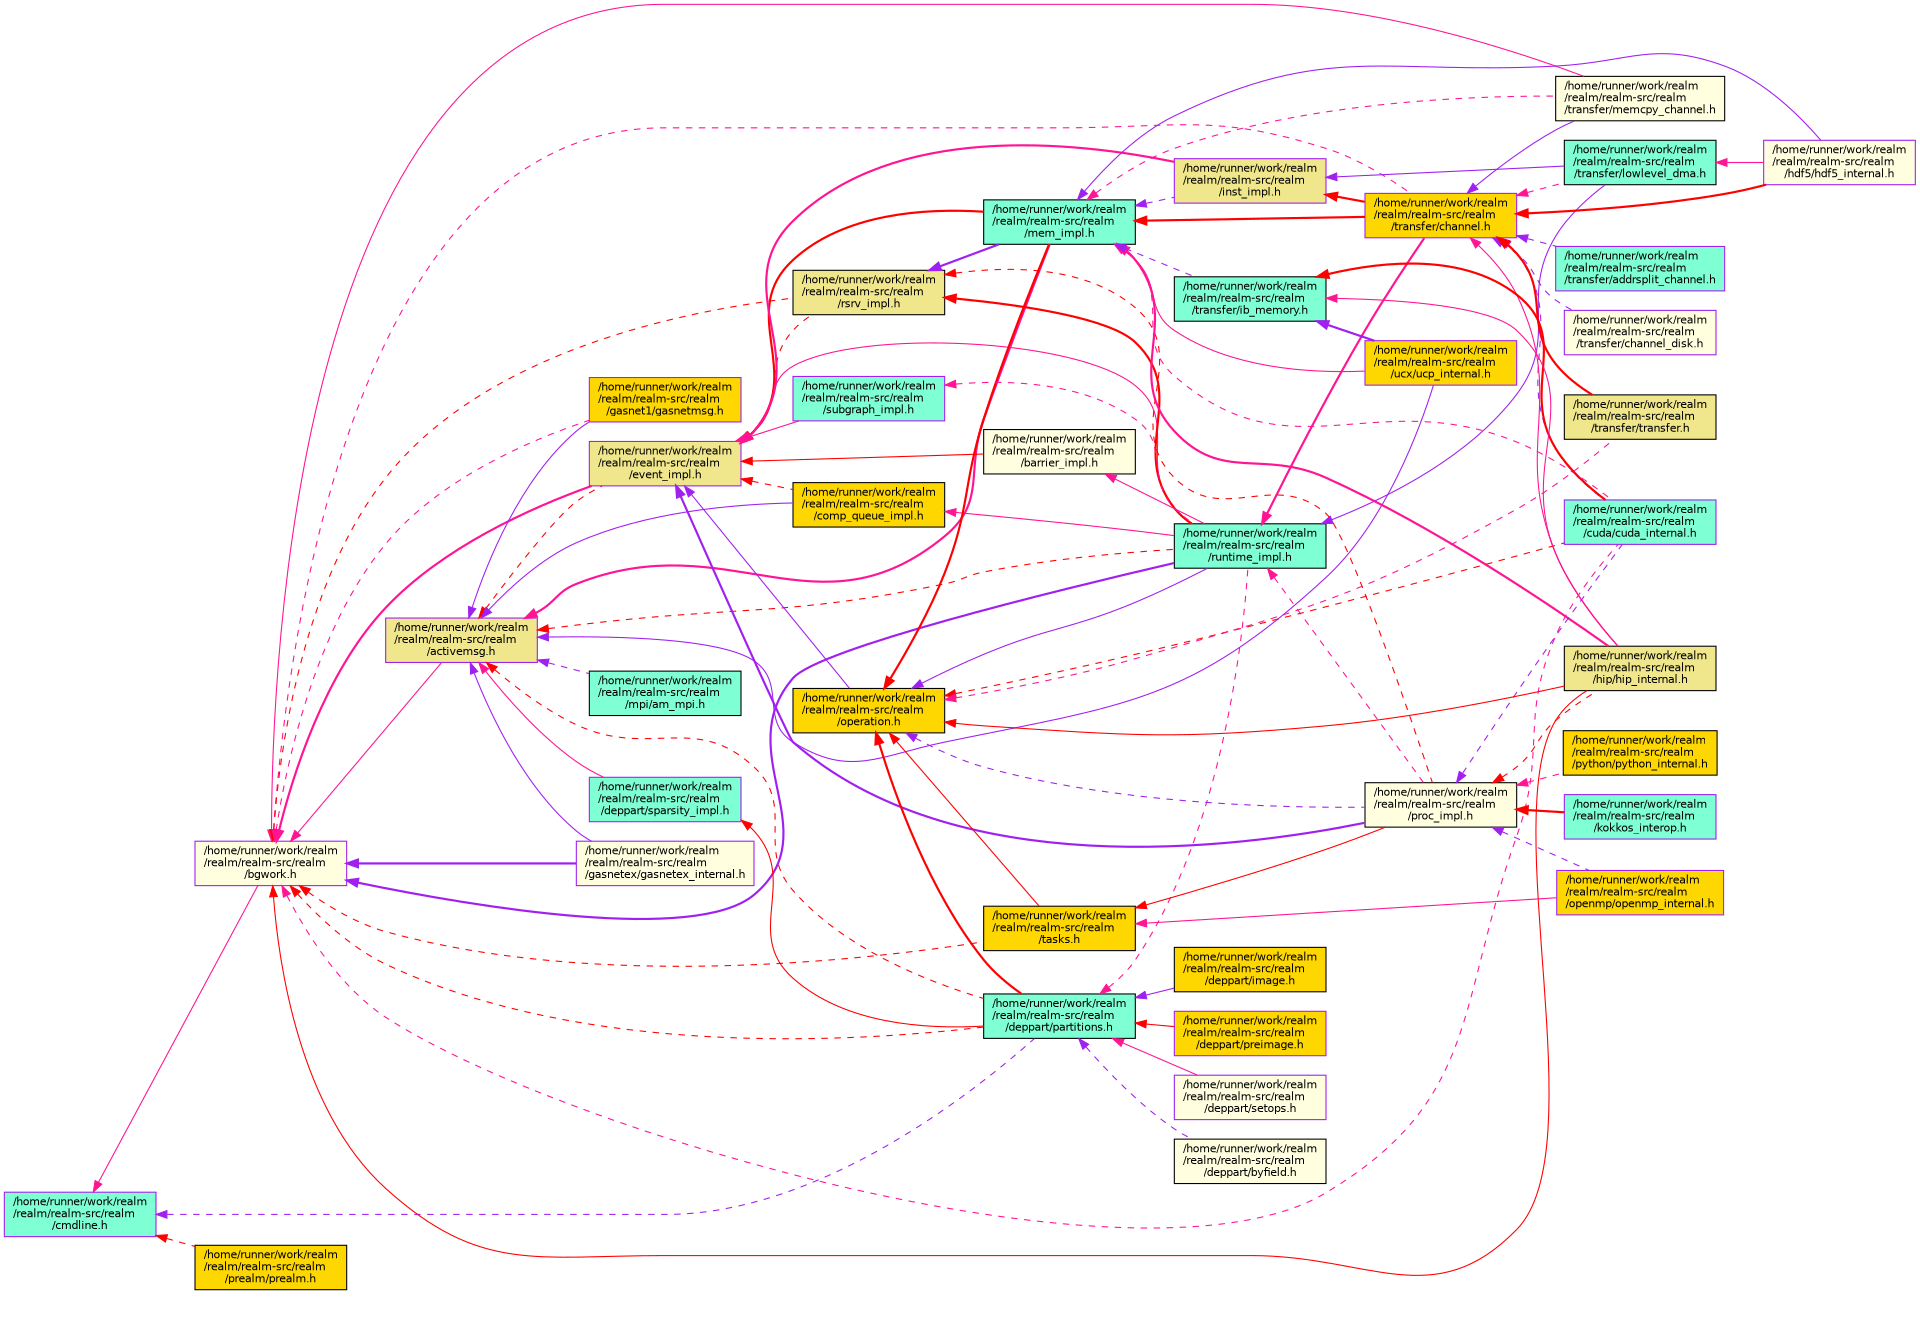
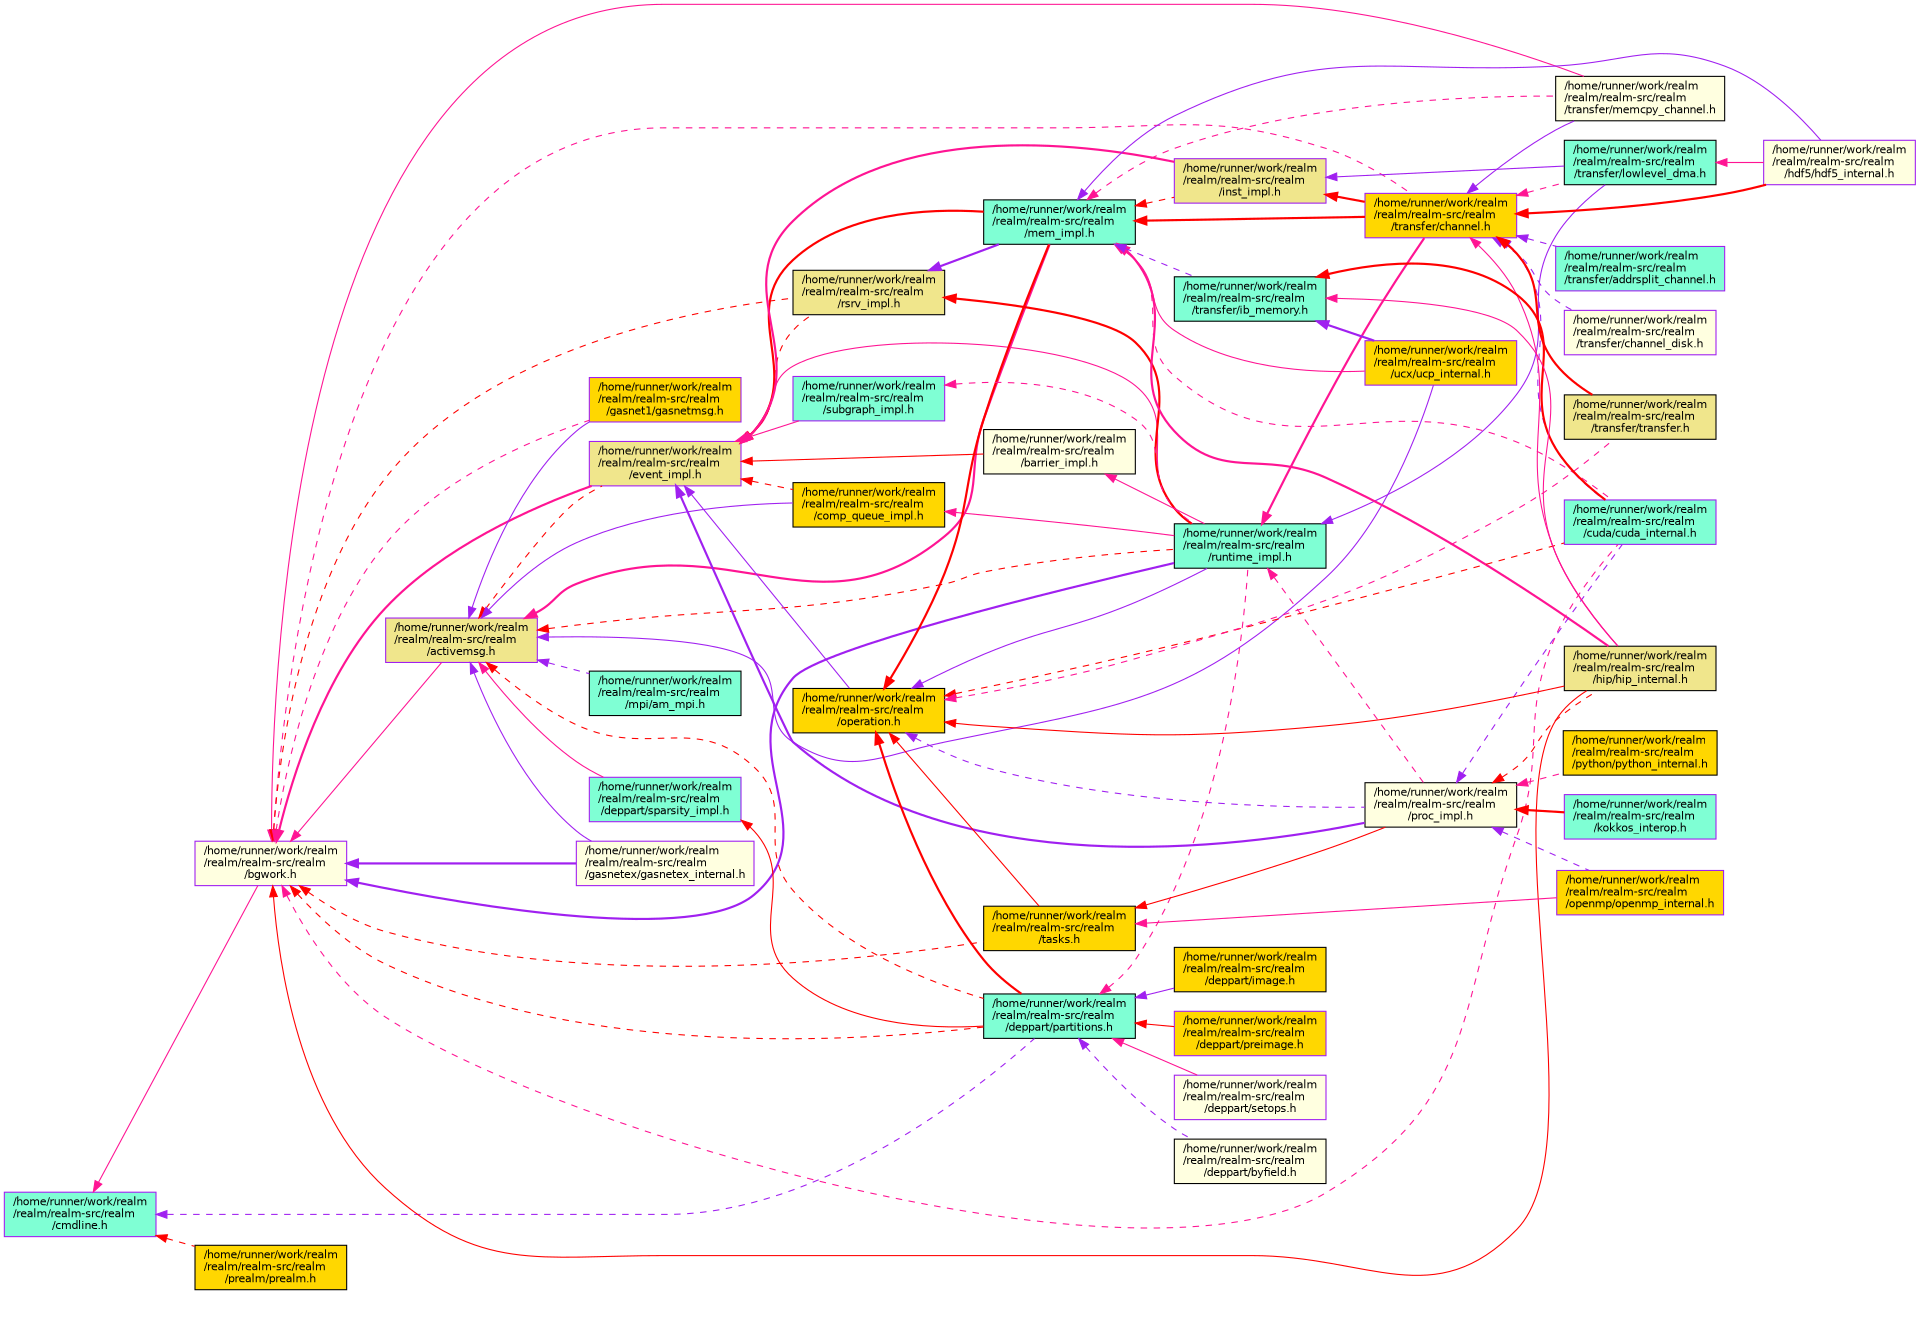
edge "/home/runner/work/realm /realm/realm-src/realm /inst_impl.h" -> "/home/runner/work/realm /realm/realm-src/realm /mem_impl.h": color purple -> red
edge "/home/runner/work/realm /realm/realm-src/realm /proc_impl.h" -> "/home/runner/work/realm /realm/realm-src/realm /rsrv_impl.h": removed
